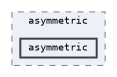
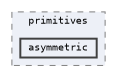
cluster "asymmetric": label "asymmetric" -> "primitives"
